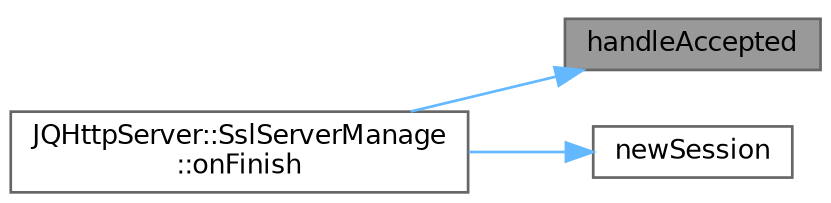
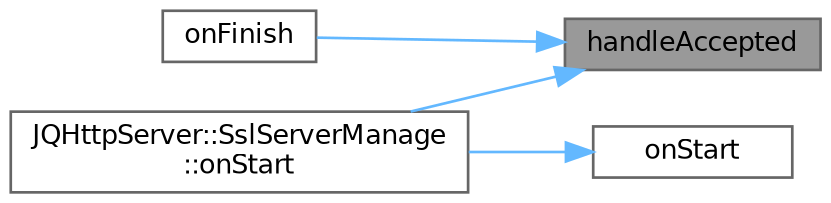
node "onFinish": added
node "JQHttpServer::SslServerManage ::onFinish": label "JQHttpServer::SslServerManage ::onFinish" -> "JQHttpServer::SslServerManage ::onStart"
node "newSession": label "newSession" -> "onStart"
